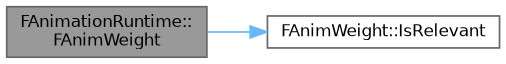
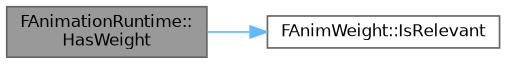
node "FAnimationRuntime:: FAnimWeight": label "FAnimationRuntime:: FAnimWeight" -> "FAnimationRuntime:: HasWeight"
